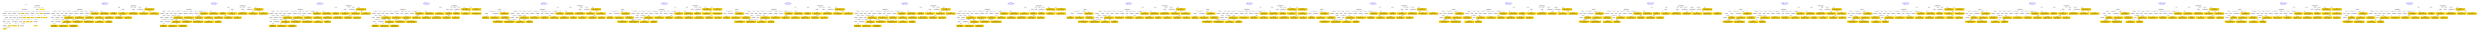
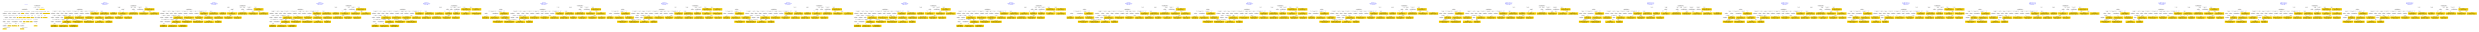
node "Object_URI": fillcolor gold -> lightgray
node "Collector_Information_typeURI": fillcolor lightgray -> gold
node "Title": fillcolor lightgray -> gold
node "Credit Line": fillcolor lightgray -> gold
node "Measurements": fillcolor gold -> lightgray
node "Maker Birth Date": added
